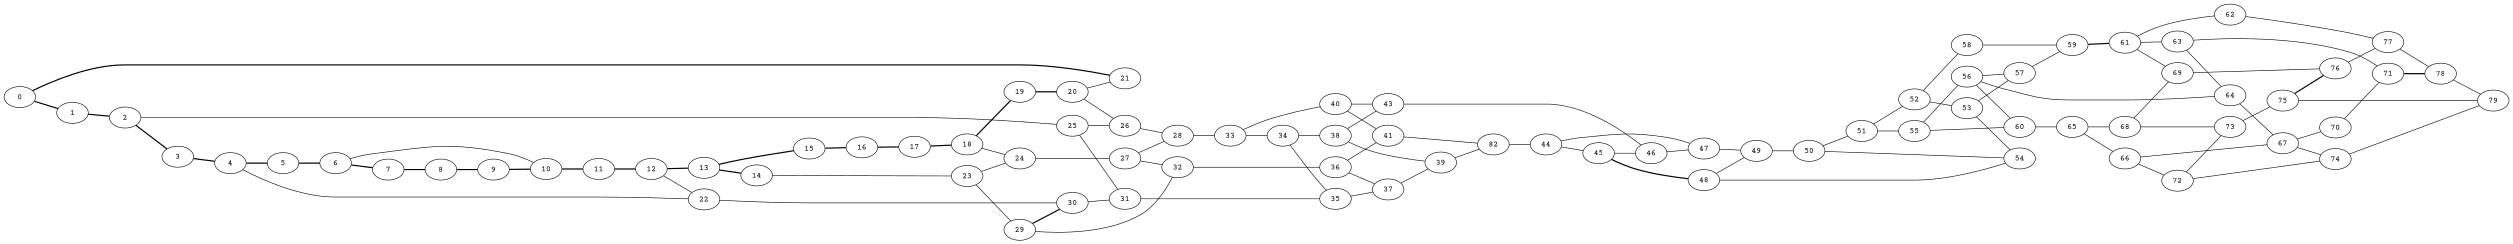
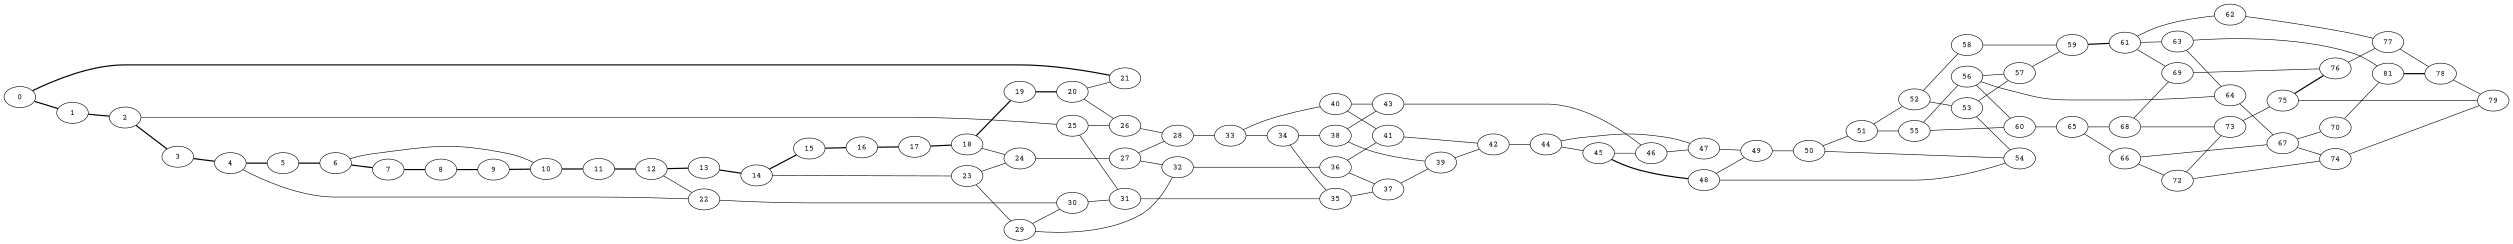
node "71": label "71" -> "81"
node "82": label "82" -> "42"
edge "15" -- "13": now "15" -- "14"
edge "30" -- "29": style bold -> solid
